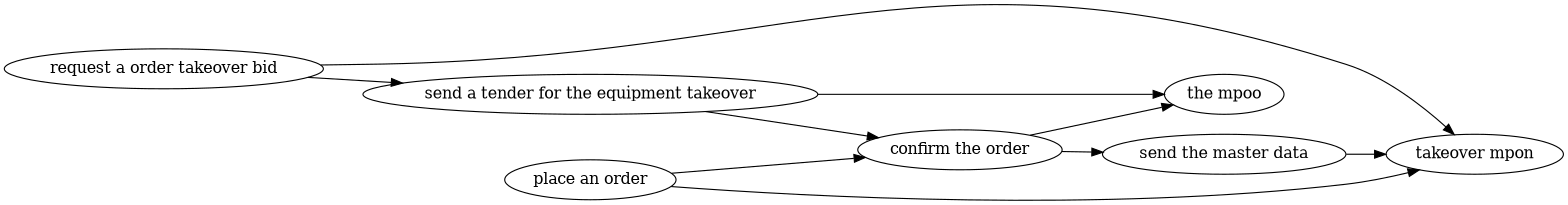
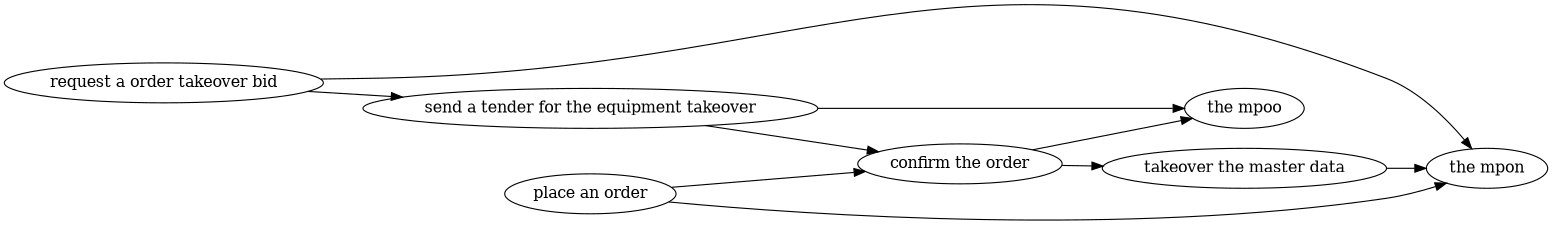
node "send the master data": label "send the master data" -> "takeover the master data"
node "takeover mpon": label "takeover mpon" -> "the mpon"
